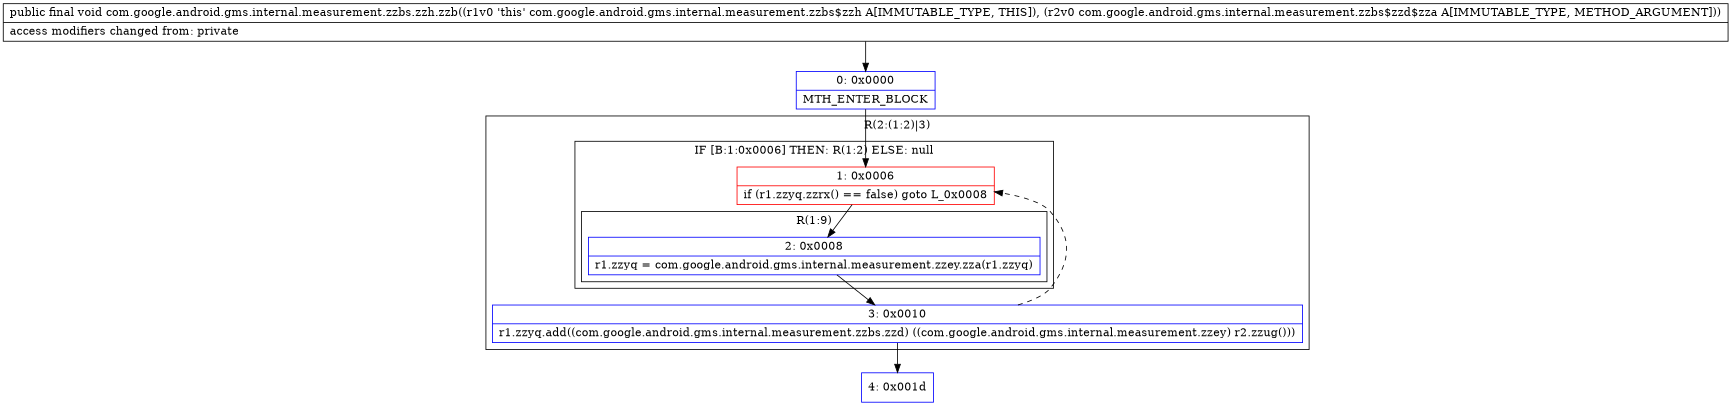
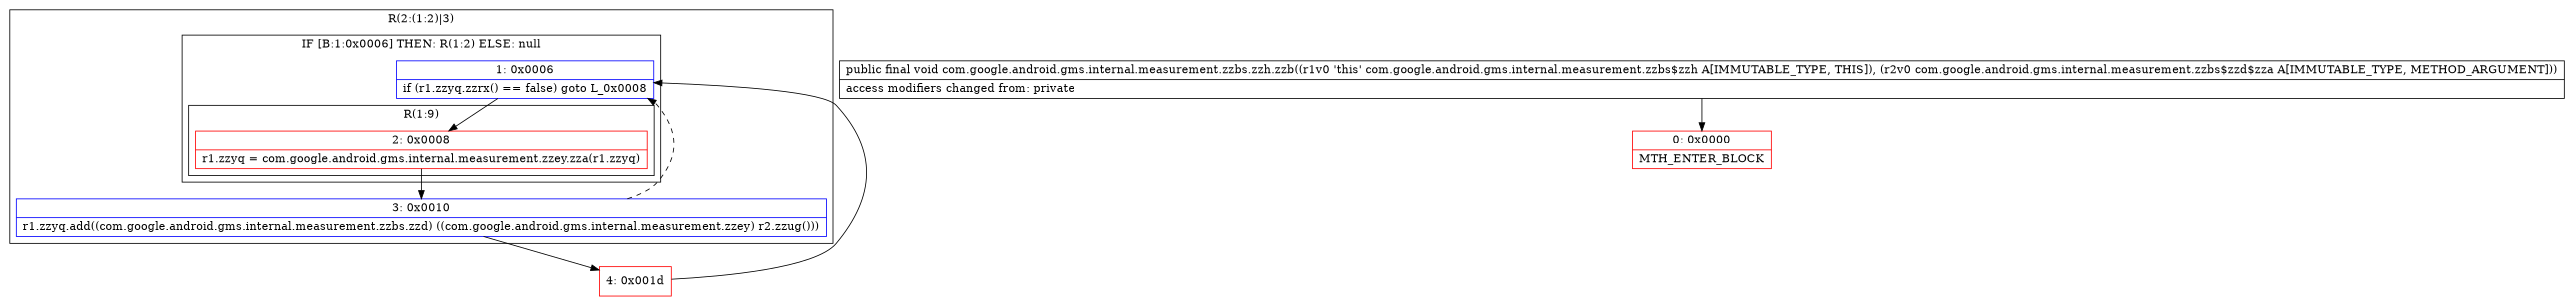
node "0: 0x0000": color blue -> red
edge "0: 0x0000" -> "1: 0x0006": now "4: 0x001d" -> "1: 0x0006"
node "1: 0x0006": color red -> blue
node "2: 0x0008": color blue -> red
node "4: 0x001d": color blue -> red
